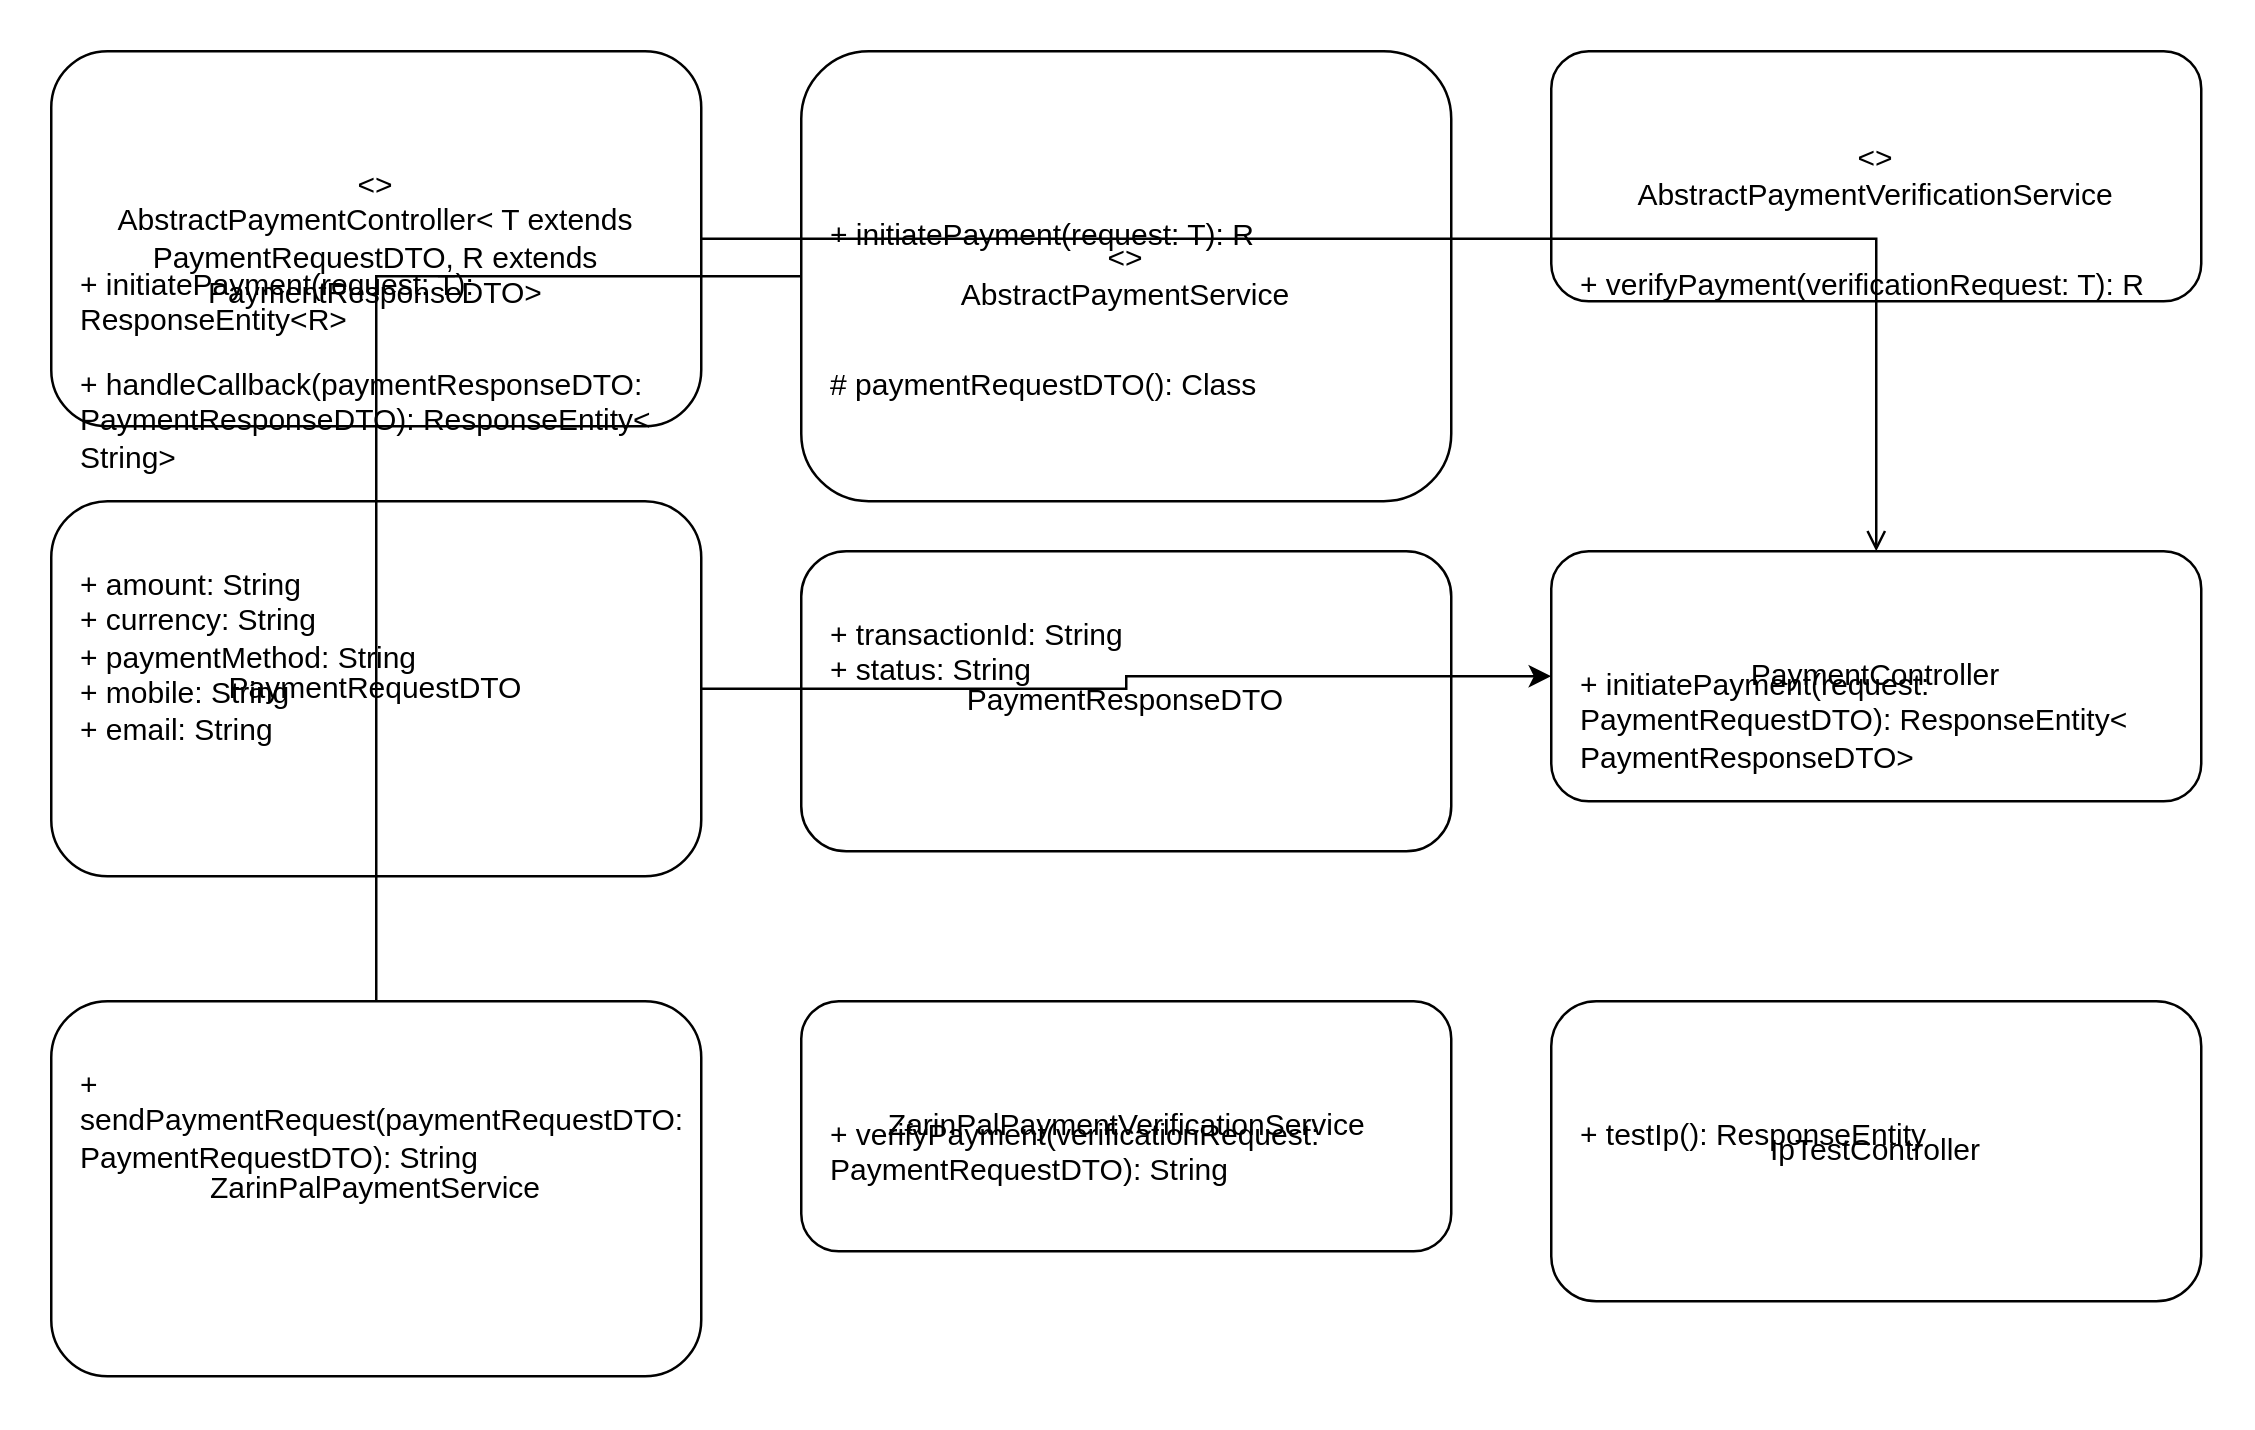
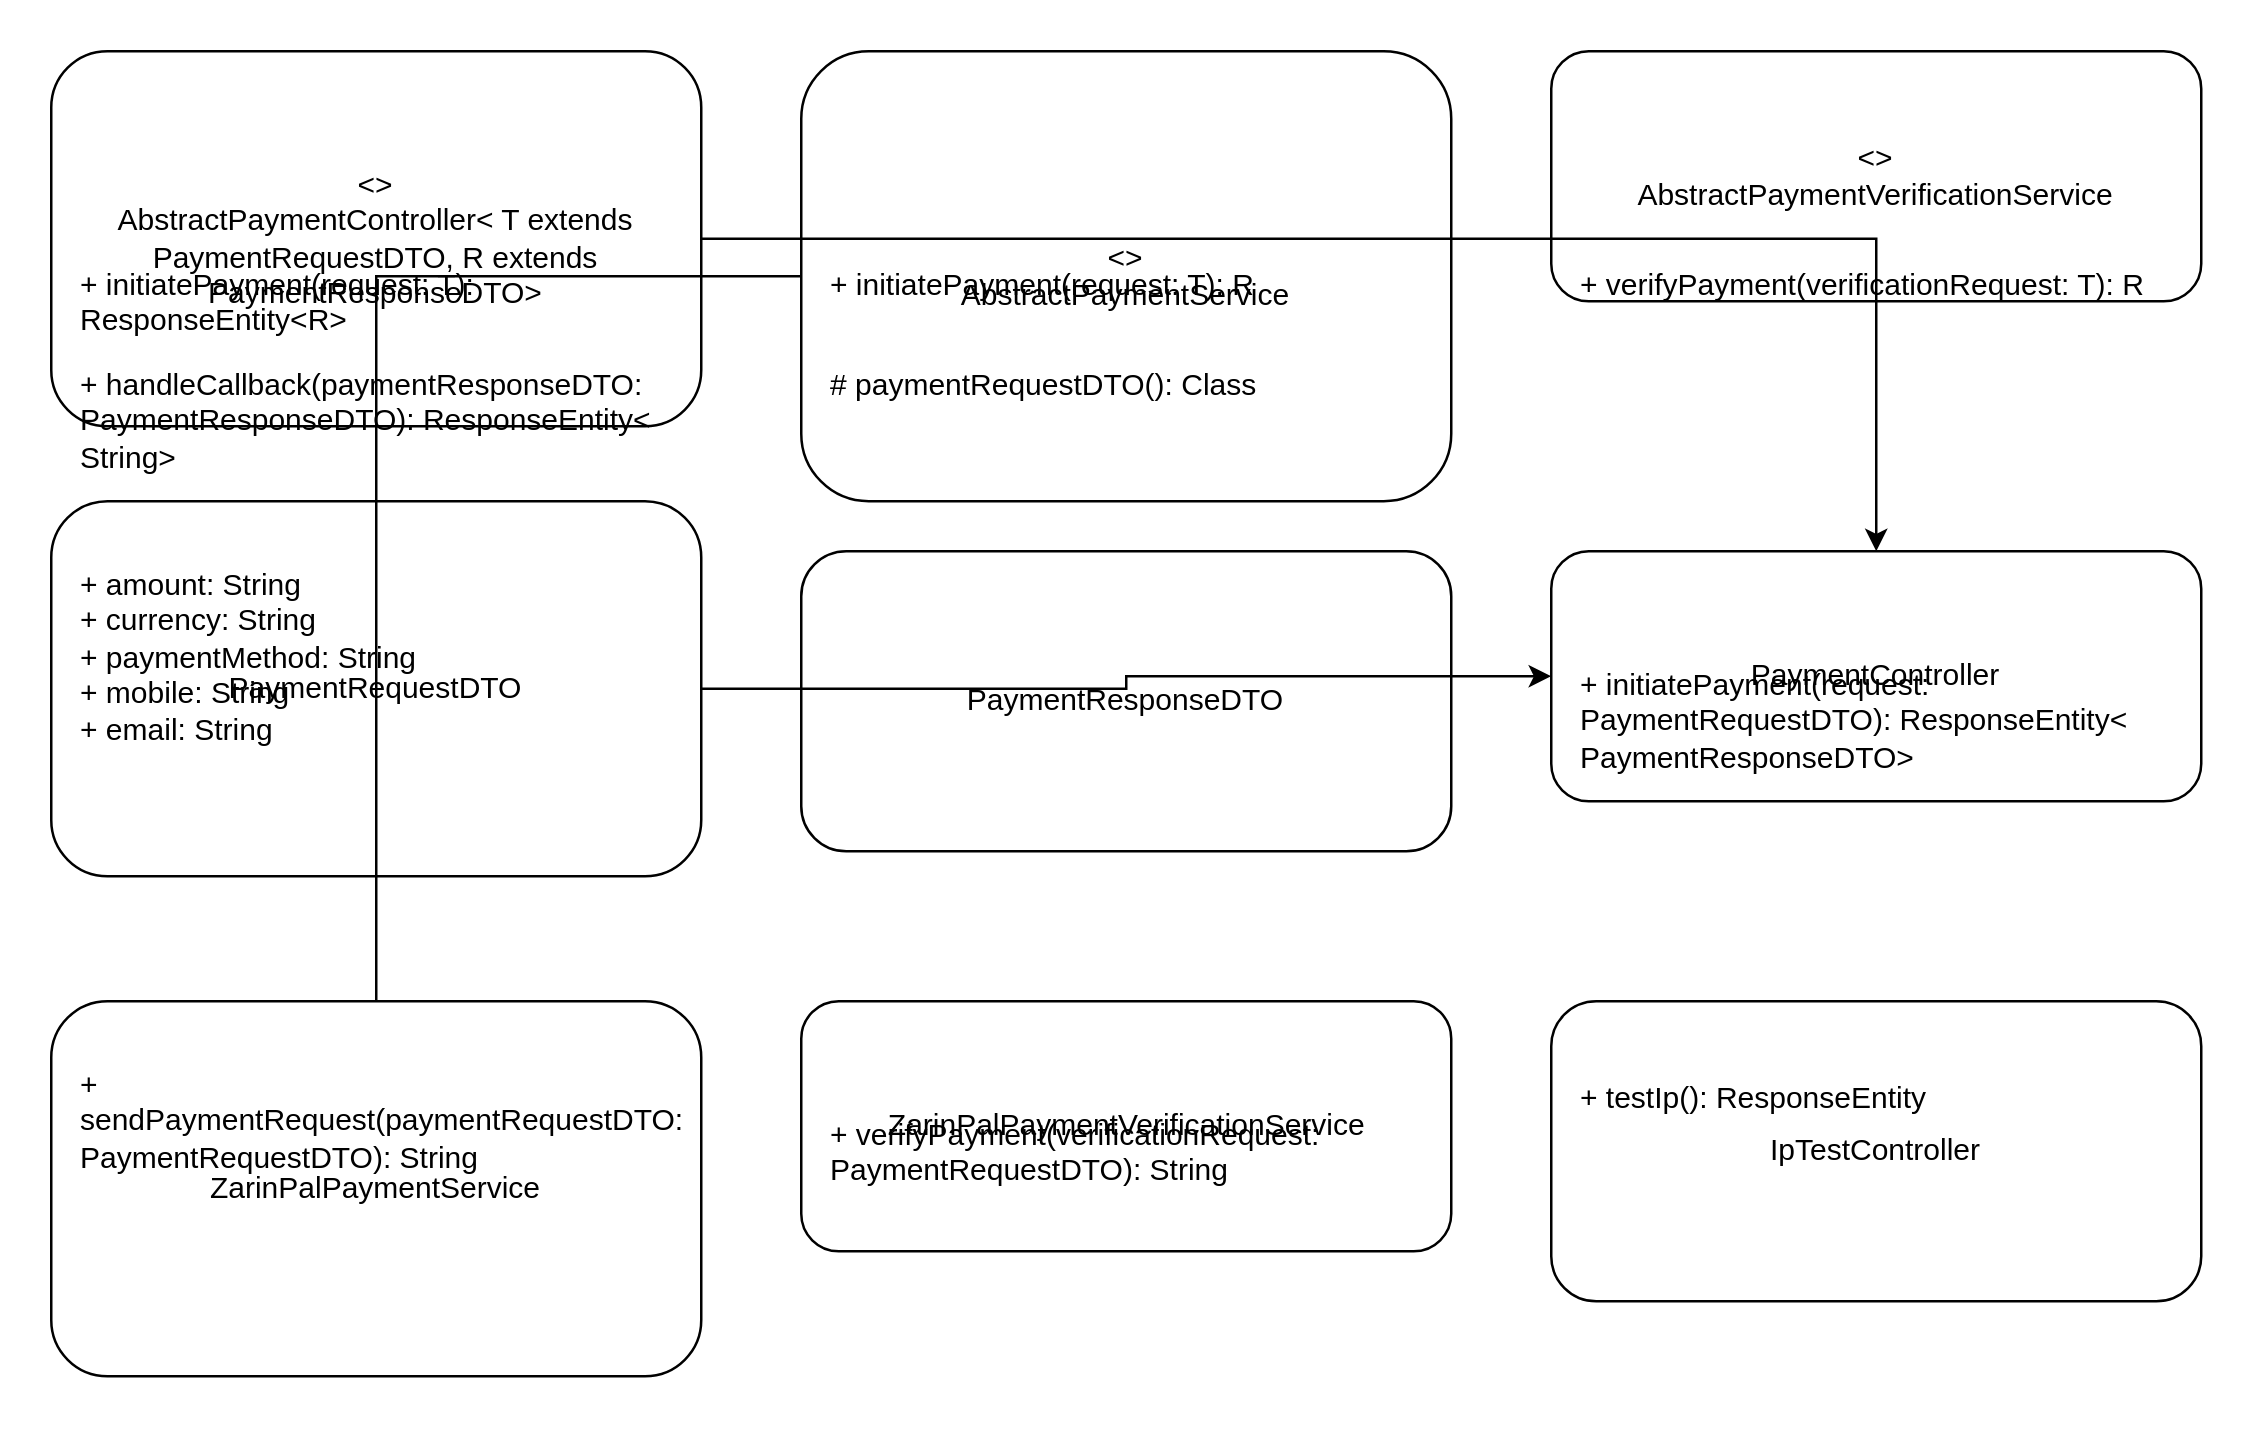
node "+ initiatePayment(request: T): R": moved (1126, 251) -> (1126, 301)
edge "> AbstractPaymentController" -> "PaymentController": arrowhead open -> classic
node "+ transactionId: String + status: String": removed
node "+ testIp(): ResponseEntity": moved (1876, 1151) -> (1876, 1114)
